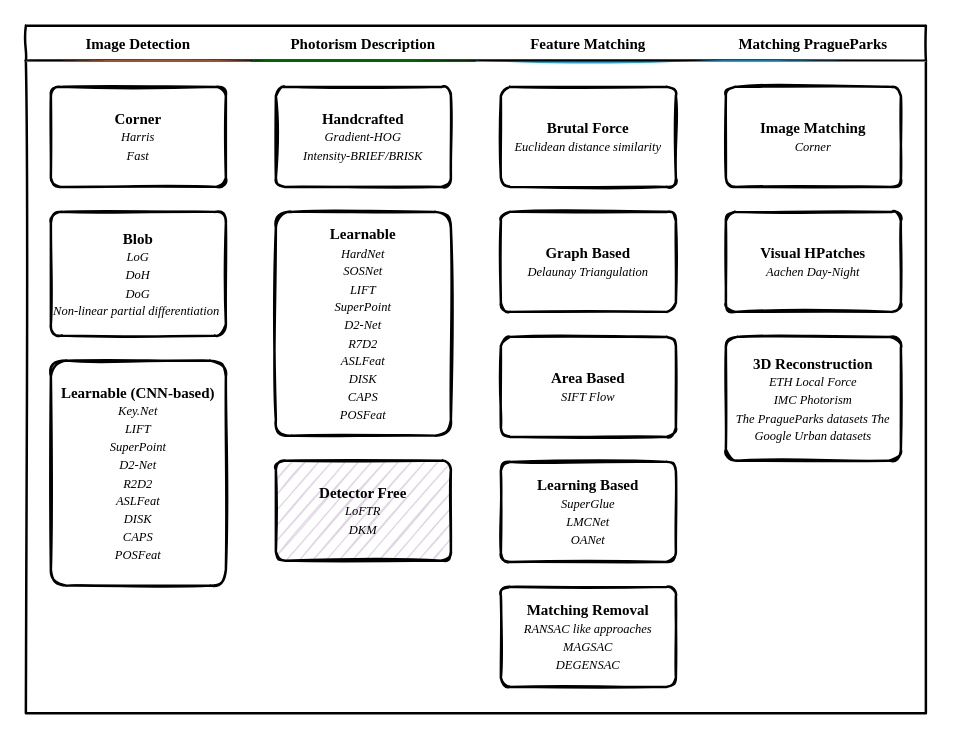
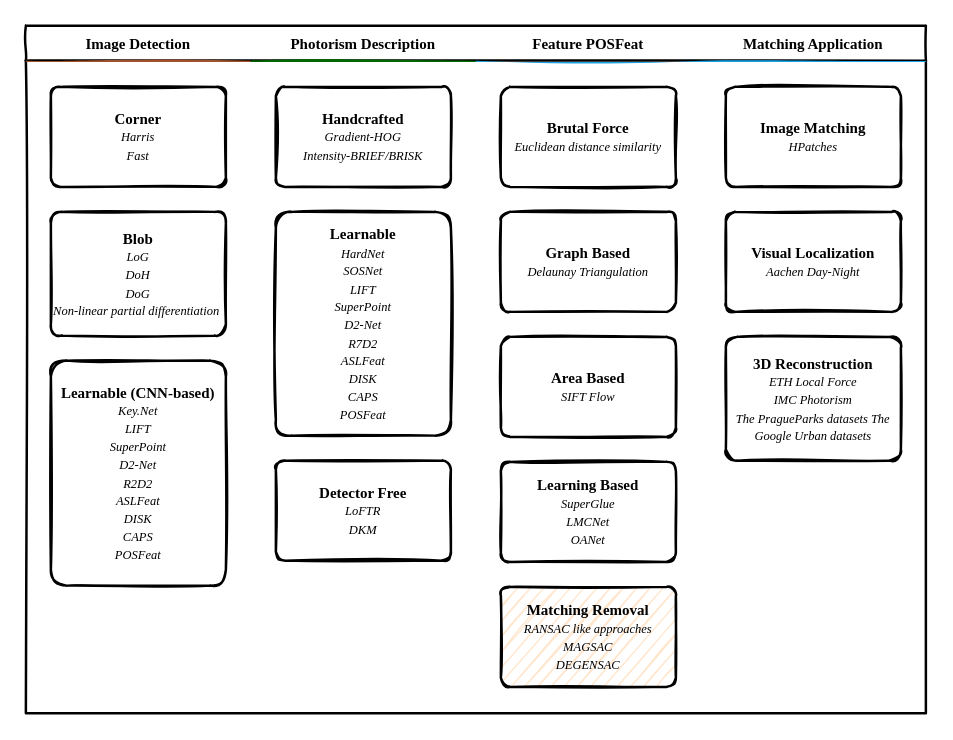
node "Feature Matching": label "Feature Matching" -> "Feature POSFeat"
node "Matching PragueParks": label "Matching PragueParks" -> "Matching Application"
node "Image Matching Corner": label "Image Matching Corner" -> "Image Matching HPatches"
node "Visual HPatches Aachen Day-Night": label "Visual HPatches Aachen Day-Night" -> "Visual Localization Aachen Day-Night"
node "Detector Free LoFTR DKM": fillcolor #e1d5e7 -> #ffffff
node "Matching Removal RANSAC like approaches MAGSAC DEGENSAC": fillcolor #ffffff -> #ffe6cc
